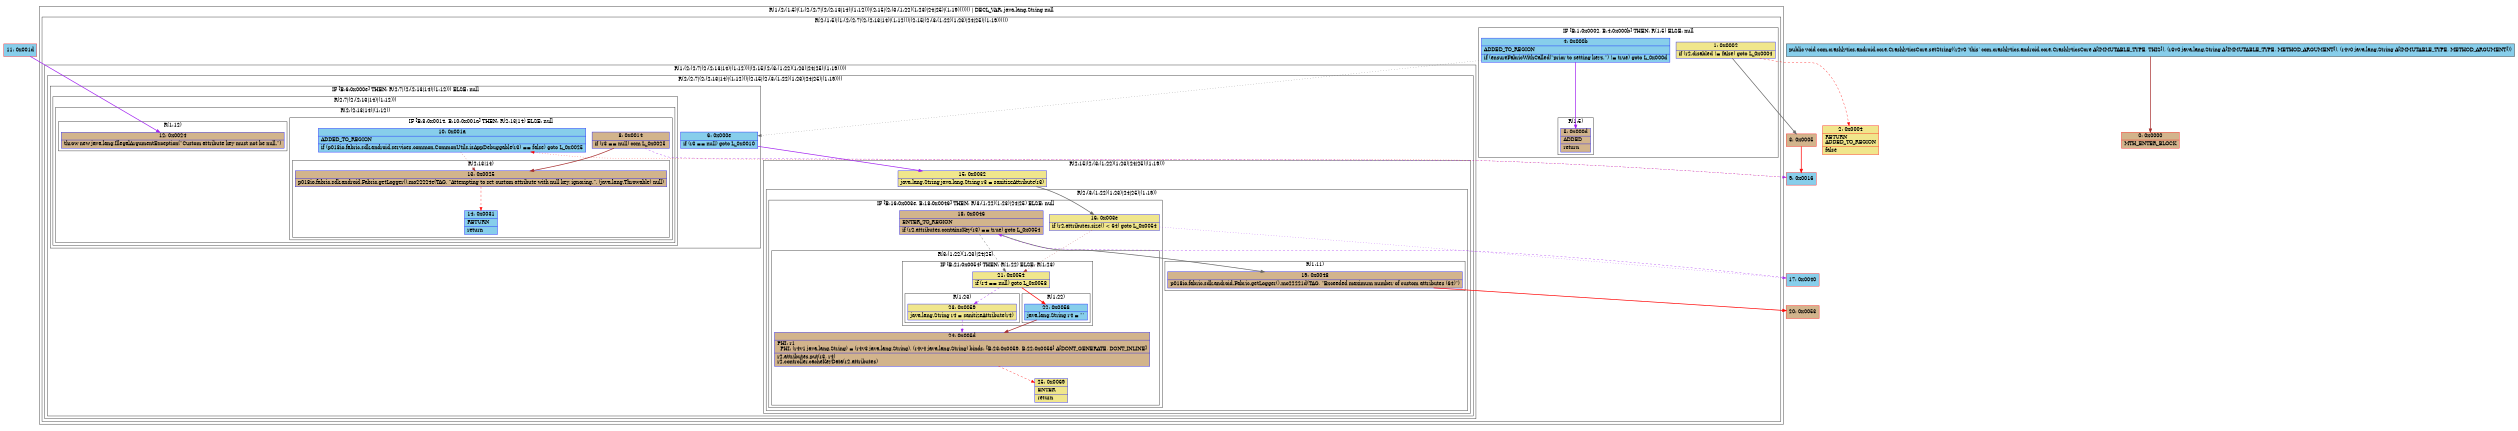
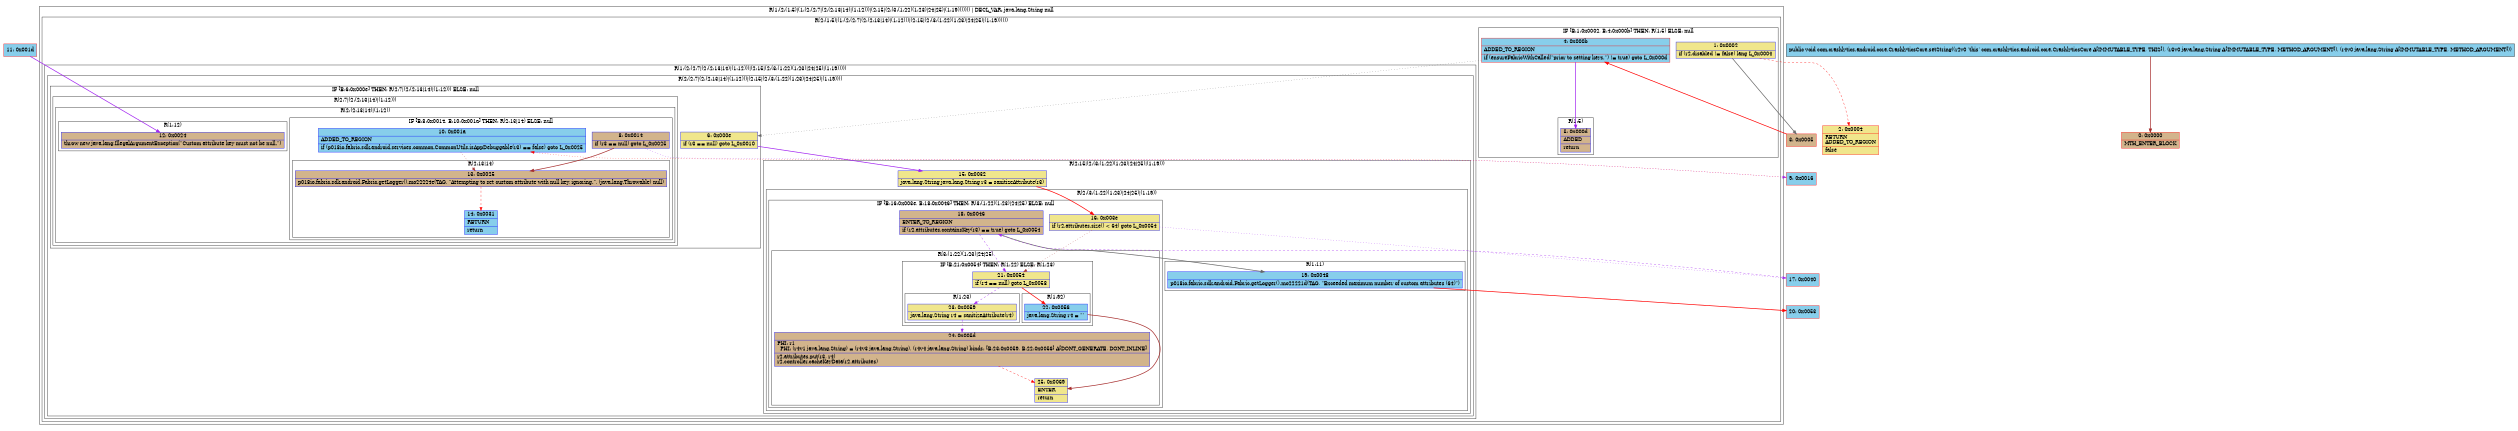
node "4: 0x000b": color blue -> red
node "1: 0x0002": text "if (r2.disabled != false) goto L_0x0004" -> "if (r2.disabled != false) lang L_0x0004"
node "6: 0x000e": fillcolor skyblue -> khaki
node "8: 0x0014": text "if (r3 == null) com L_0x0025" -> "if (r3 == null) goto L_0x0025"
edge "3: 0x0005" -> "9: 0x0016": now "3: 0x0005" -> "4: 0x000b"
edge "8: 0x0014" -> "9: 0x0016": style dashed -> dotted
edge "15: 0x0032" -> "16: 0x003e": color gray40 -> red
edge "18: 0x0046" -> "21: 0x0054": color gray40 -> purple
node "19: 0x0048": fillcolor tan -> skyblue
cluster "R(1:22)": label "R(1:22)" -> "R(1:92)"
node "20: 0x0053": fillcolor tan -> skyblue
edge "22: 0x0056" -> "24: 0x005d": now "22: 0x0056" -> "25: 0x0069"
